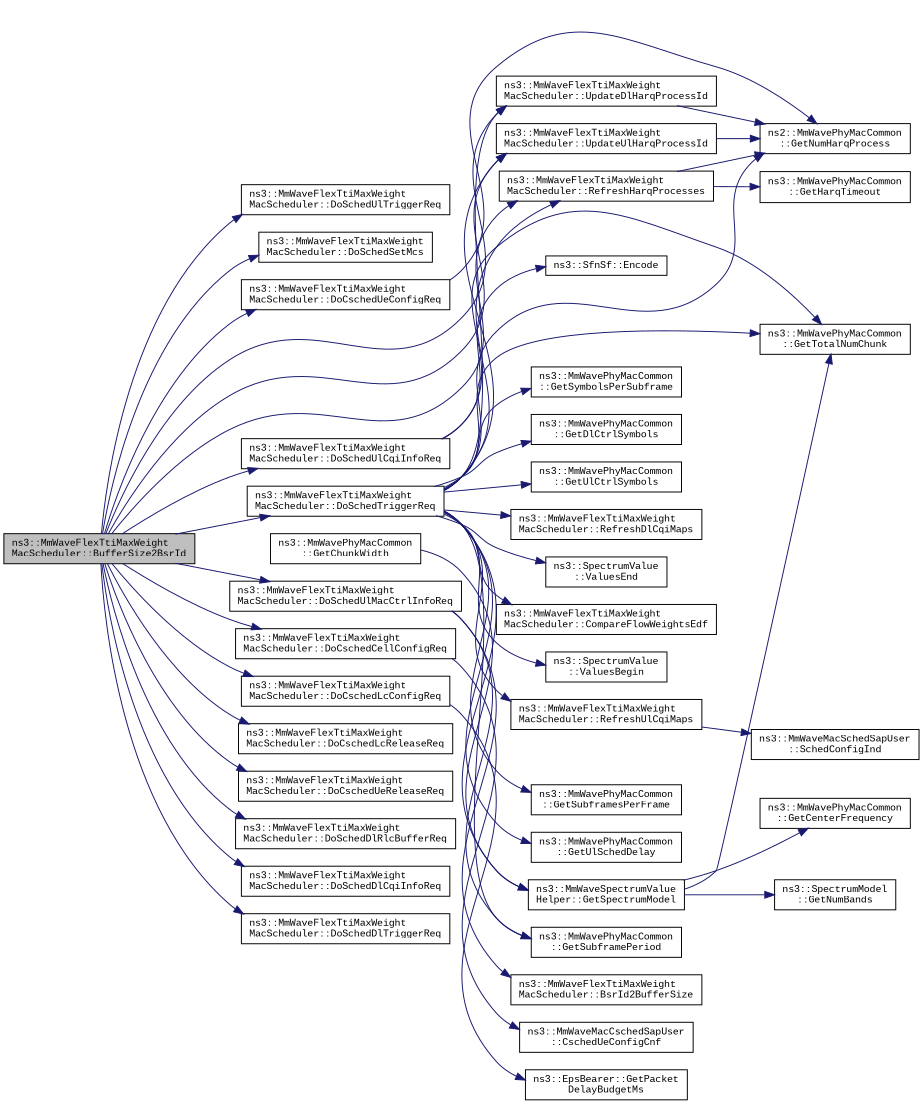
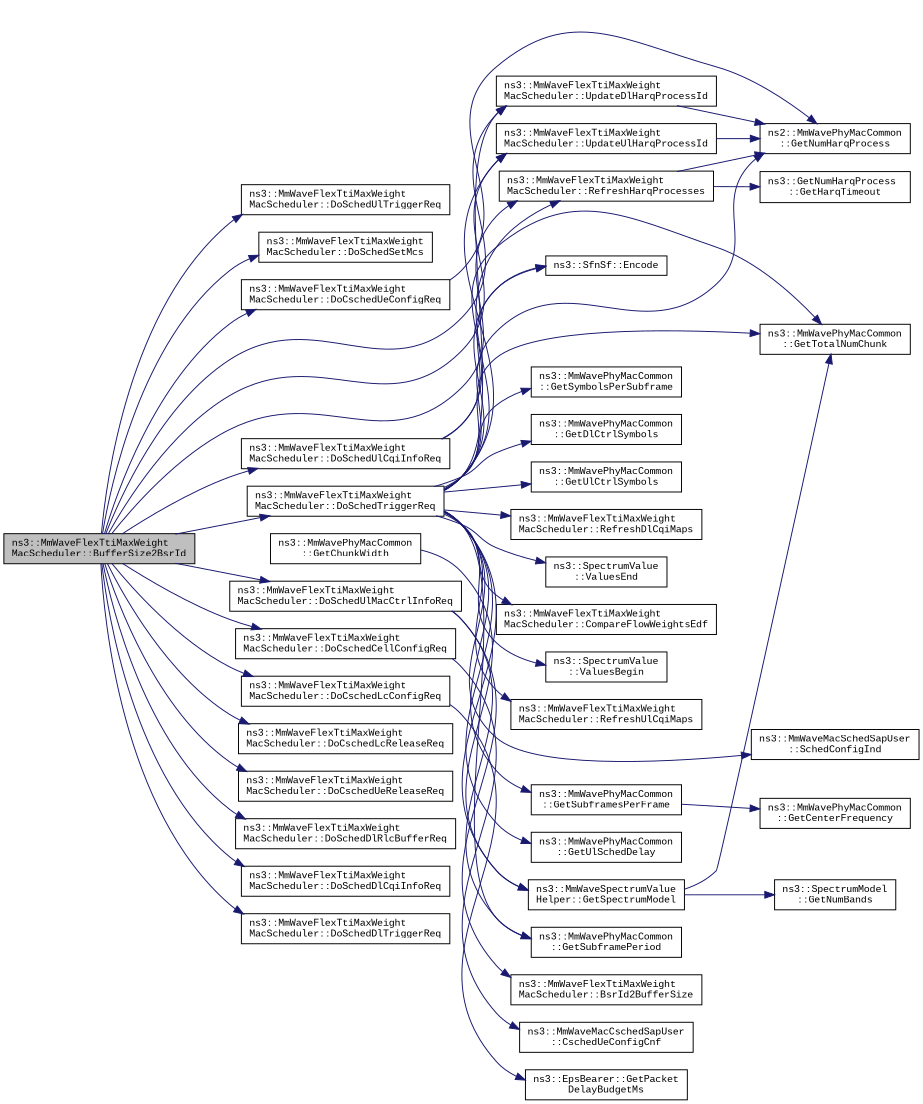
node "ns3::MmWavePhyMacCommon ::GetHarqTimeout": label "ns3::MmWavePhyMacCommon ::GetHarqTimeout" -> "ns3::GetNumHarqProcess ::GetHarqTimeout"
edge "ns3::MmWaveFlexTtiMaxWeight MacScheduler::DoSchedTriggerReq" -> "ns3::SfnSf::Encode": added
edge "ns3::MmWaveFlexTtiMaxWeight MacScheduler::RefreshUlCqiMaps" -> "ns3::MmWaveMacSchedSapUser ::SchedConfigInd": now "ns3::MmWaveFlexTtiMaxWeight MacScheduler::DoSchedTriggerReq" -> "ns3::MmWaveMacSchedSapUser ::SchedConfigInd"
edge "ns3::MmWaveSpectrumValue Helper::GetSpectrumModel" -> "ns3::MmWavePhyMacCommon ::GetCenterFrequency": now "ns3::MmWavePhyMacCommon ::GetSubframesPerFrame" -> "ns3::MmWavePhyMacCommon ::GetCenterFrequency"
